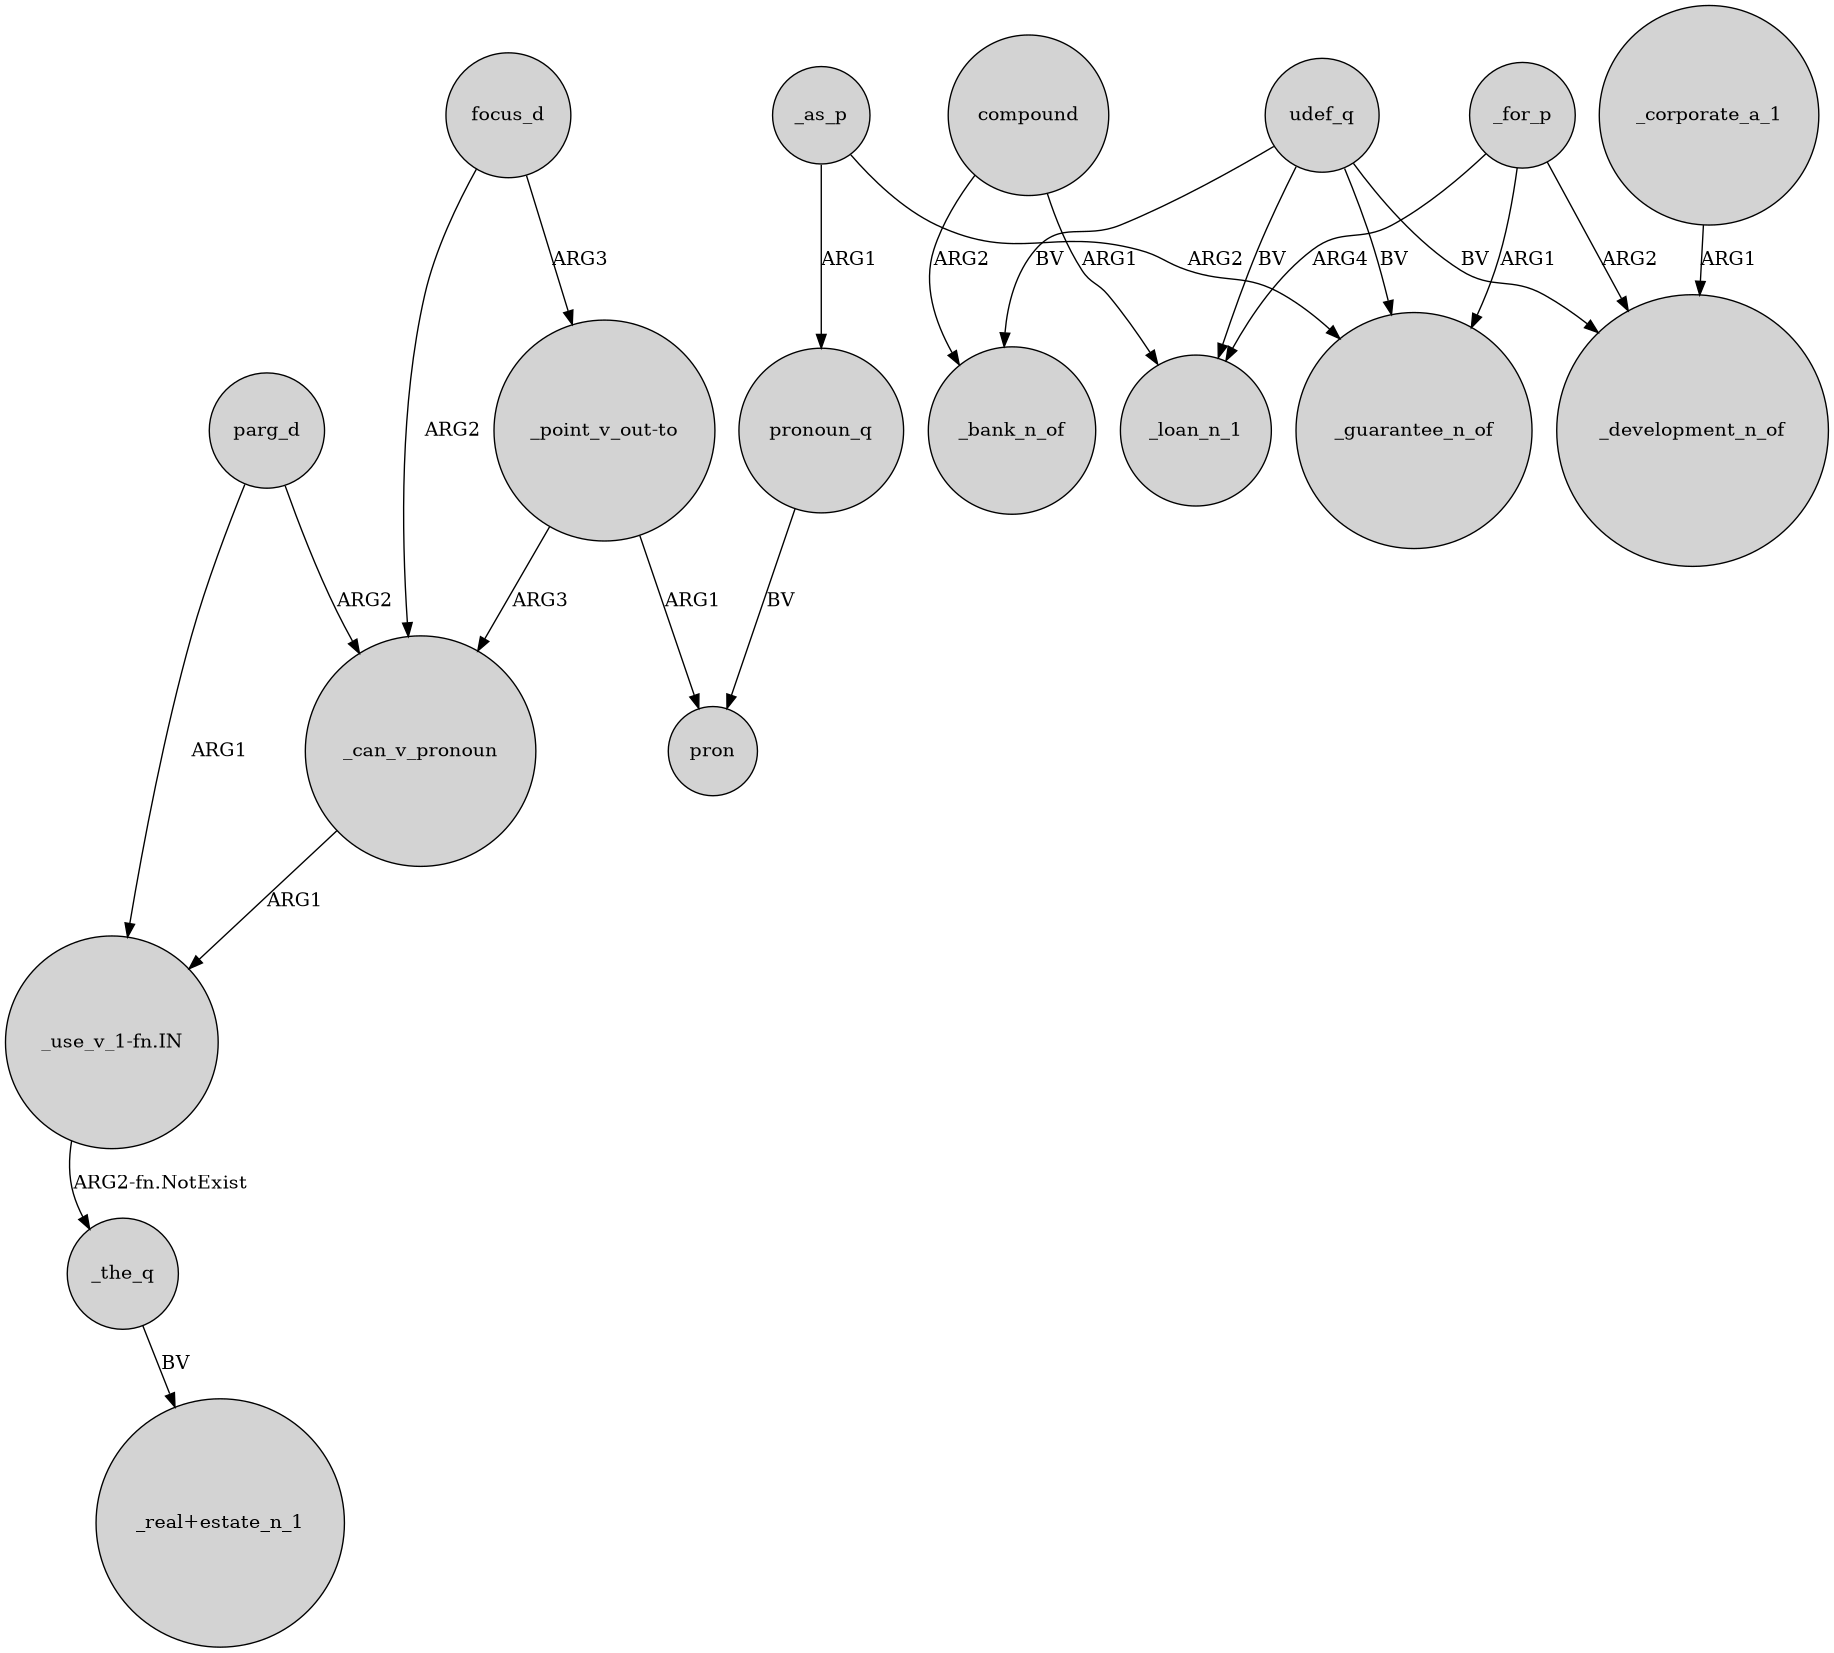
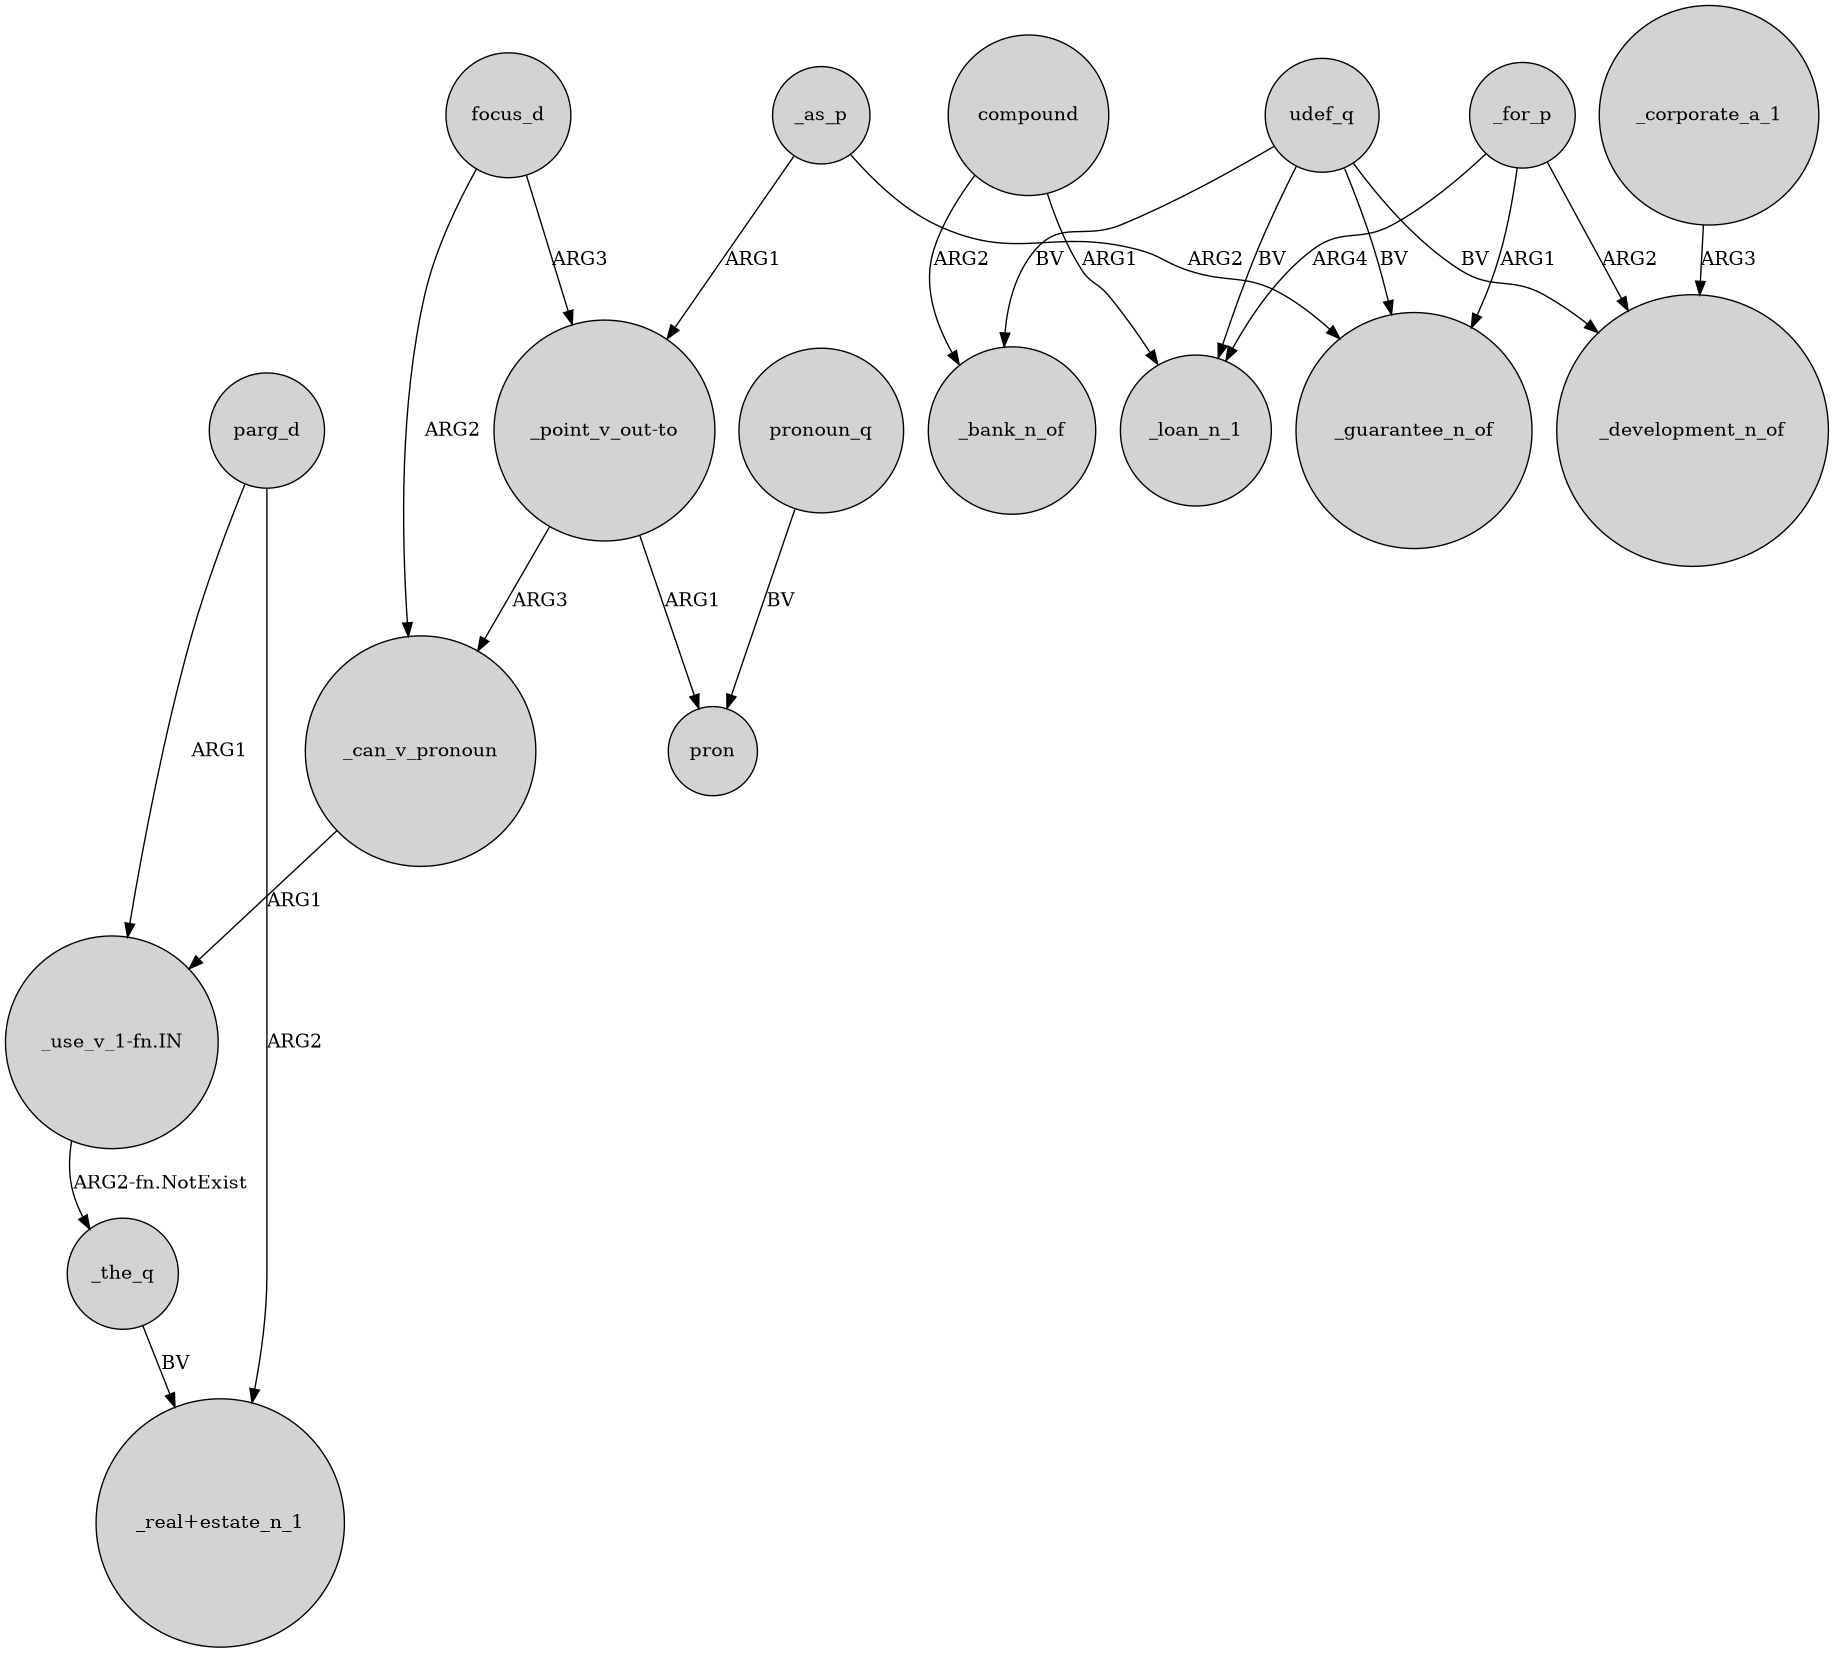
edge "_as_p" -> "pronoun_q": now "_as_p" -> "_point_v_out-to"
edge "_corporate_a_1" -> "_development_n_of": label "ARG1" -> "ARG3"
edge "parg_d" -> "_can_v_pronoun": now "parg_d" -> "_real+estate_n_1"
